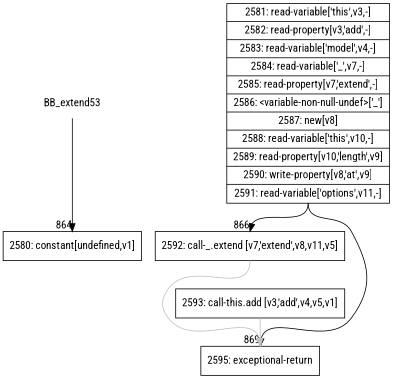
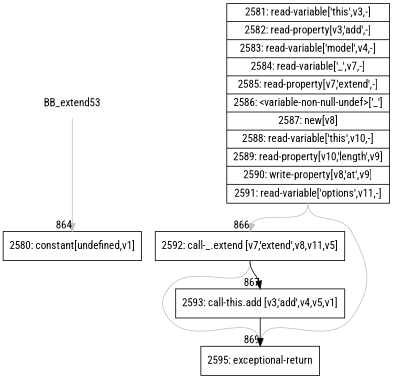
edge "BB_extend53" -> "2580: constant[undefined,v1]": color black -> gray
edge "2581: read-variable['this',v3,-]" -> "2592: call-_.extend [v7,'extend',v8,v11,v5]": color black -> gray
edge "2592: call-_.extend [v7,'extend',v8,v11,v5]" -> "2593: call-this.add [v3,'add',v4,v5,v1]": added
edge "2581: read-variable['this',v3,-]" -> "2595: exceptional-return": color black -> gray
edge "2593: call-this.add [v3,'add',v4,v5,v1]" -> "2595: exceptional-return": color gray -> black
